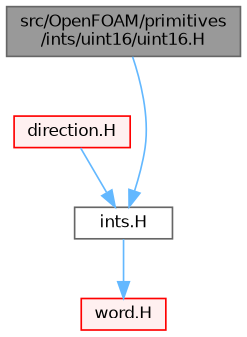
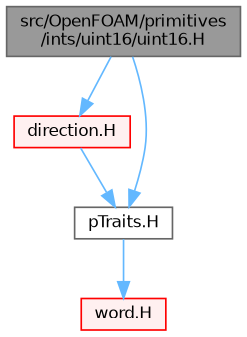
edge "src/OpenFOAM/primitives /ints/uint16/uint16.H" -> "direction.H": added
node "ints.H": label "ints.H" -> "pTraits.H"
